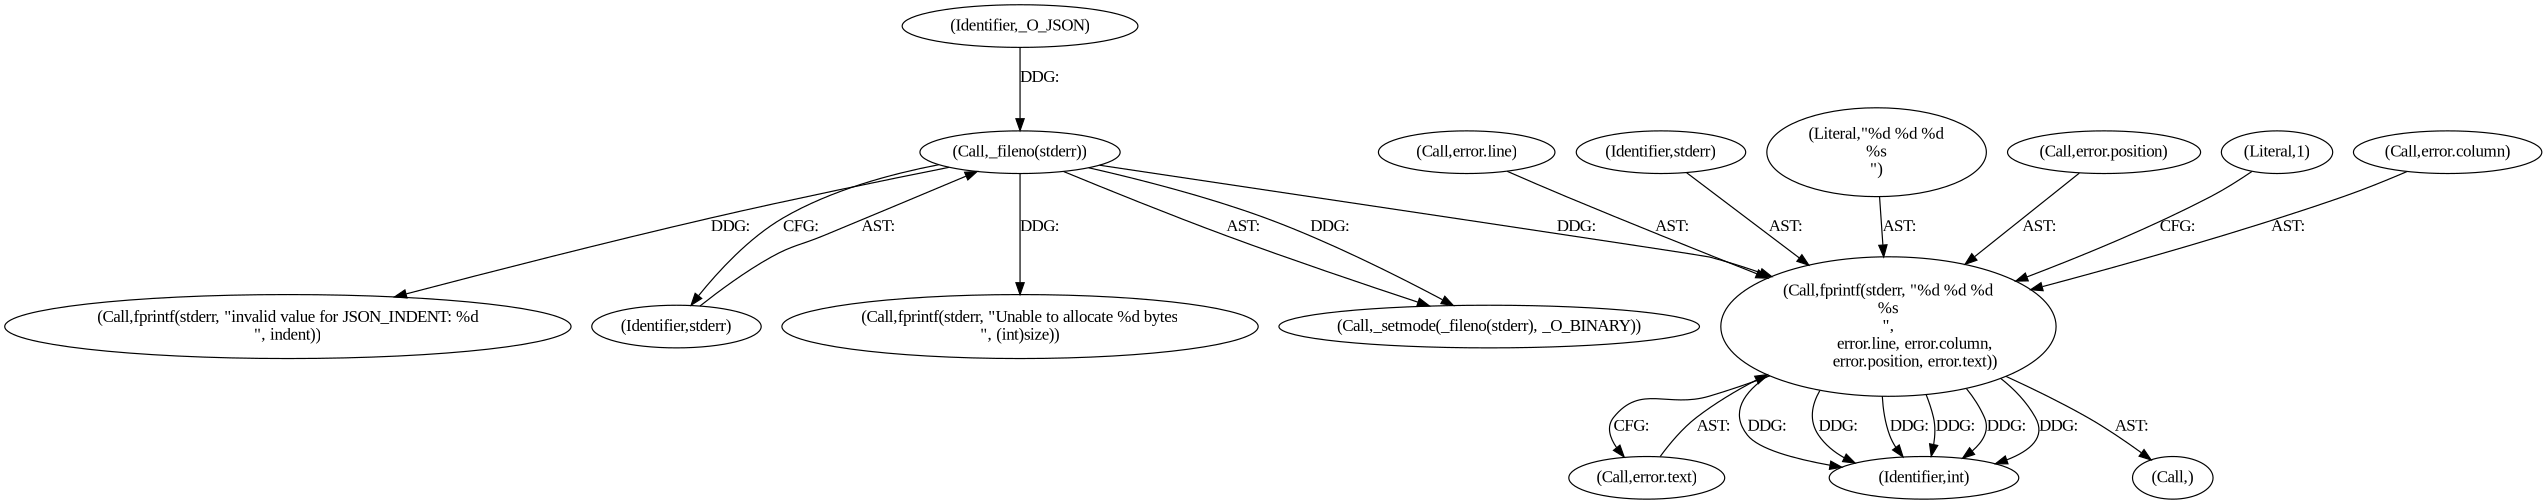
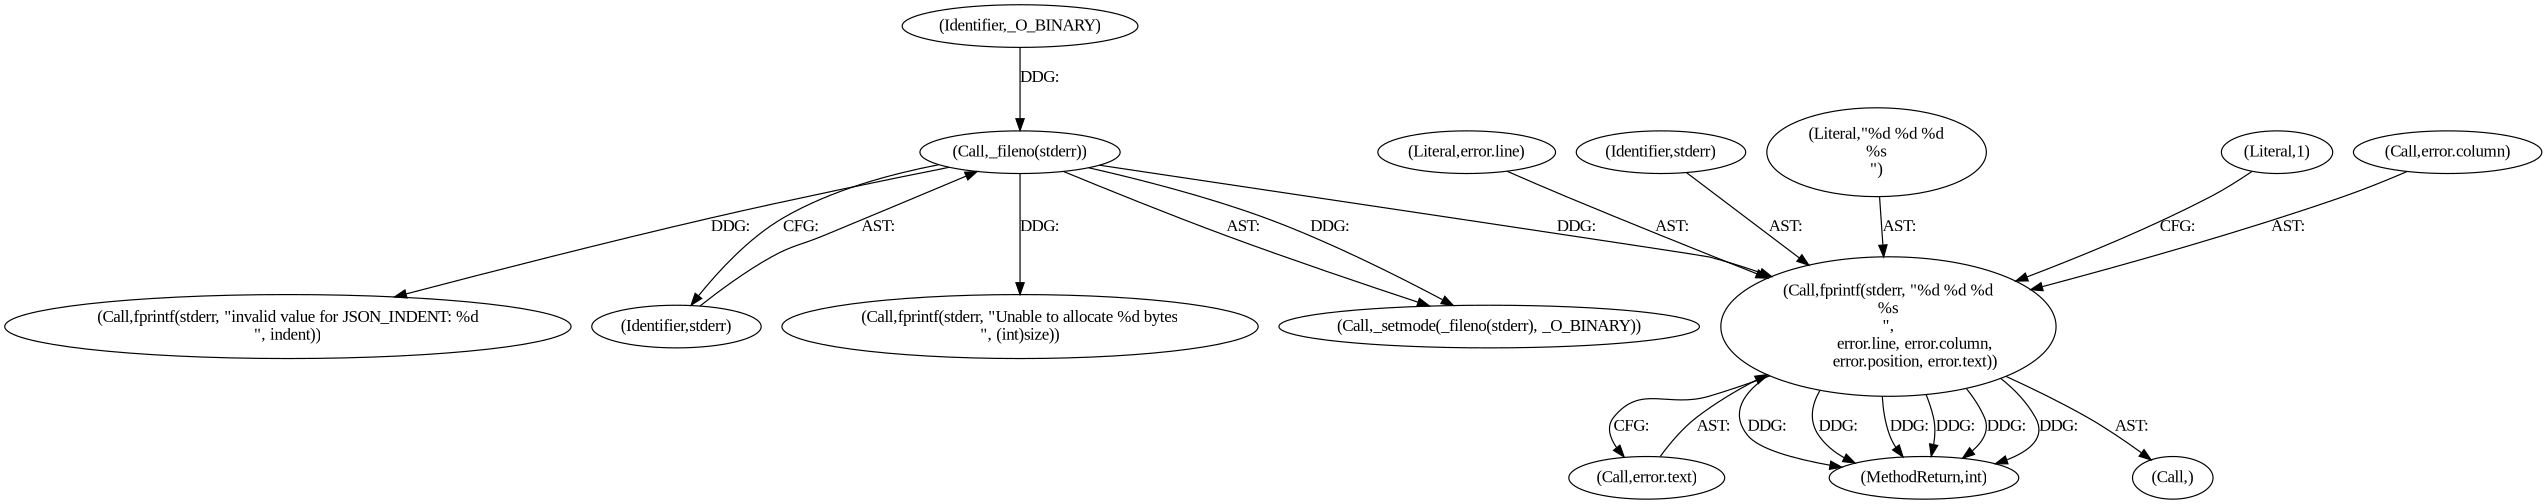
node "(Identifier,_O_JSON)": label "(Identifier,_O_JSON)" -> "(Identifier,_O_BINARY)"
node "(Call,error.line)": label "(Call,error.line)" -> "(Literal,error.line)"
node "(Call,error.position)": removed
node "(Identifier,int)": label "(Identifier,int)" -> "(MethodReturn,int)"
